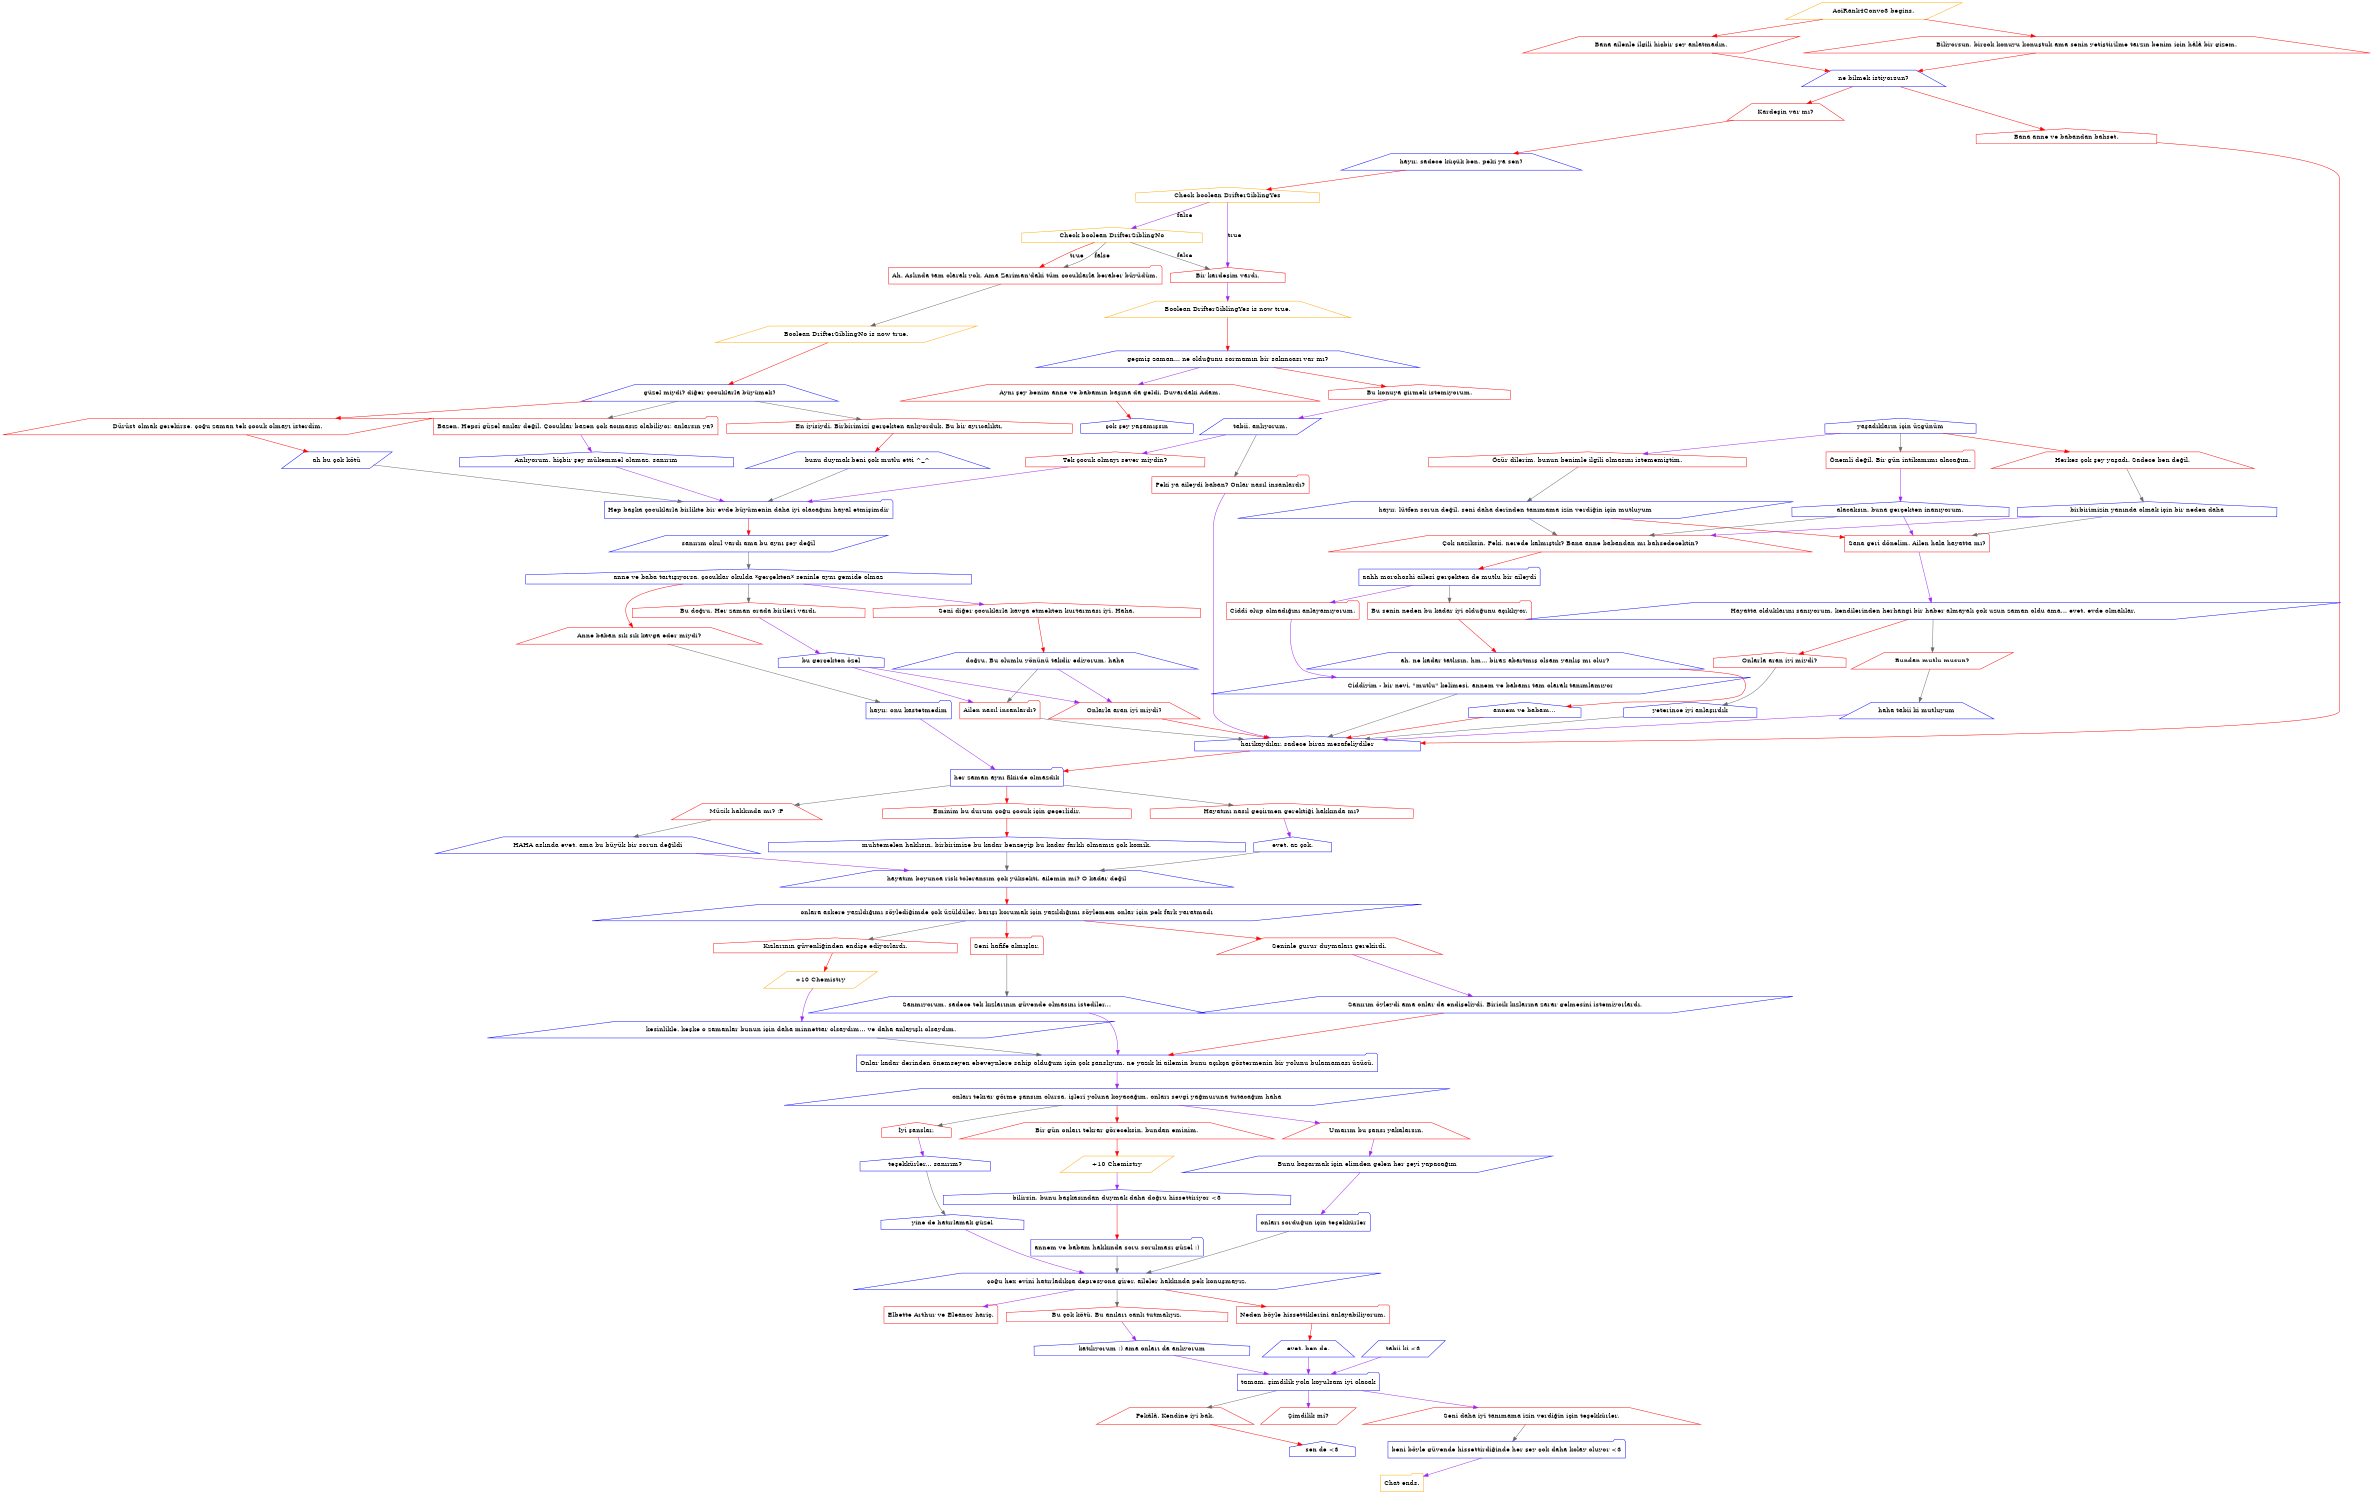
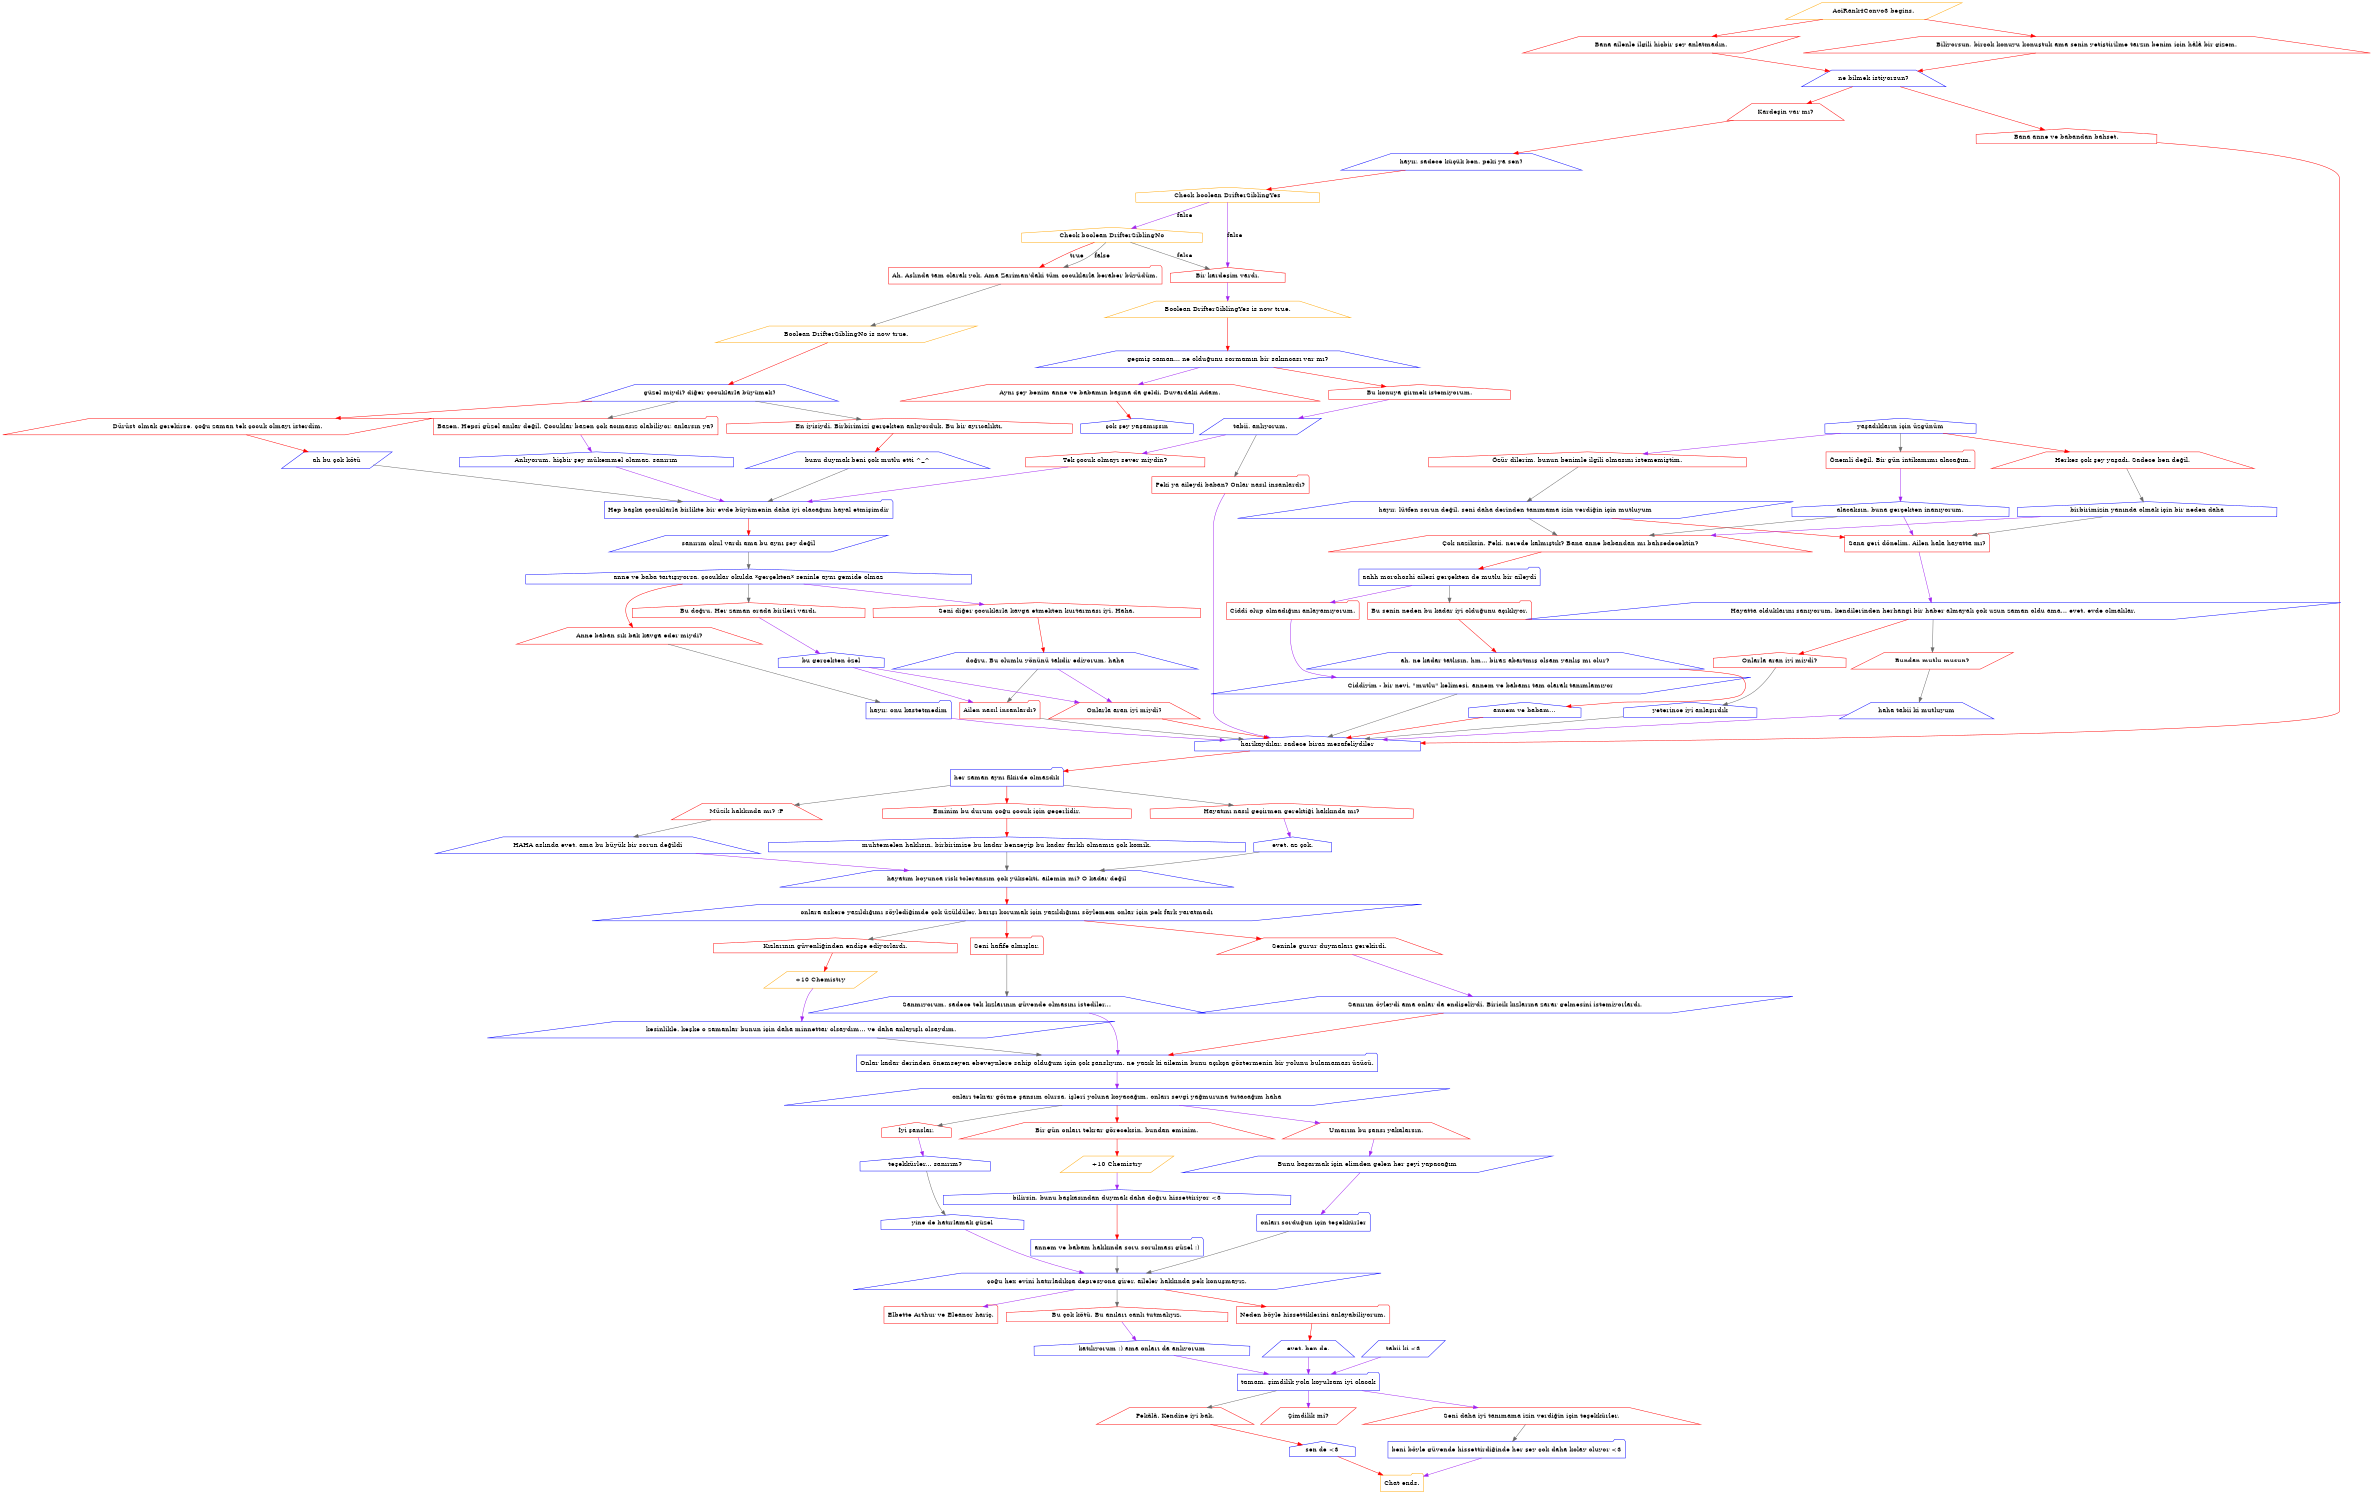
edge "Check boolean DrifterSiblingYes" -> "Bir kardeşim vardı.": label "true" -> "false"
node "Anne baban sık sık kavga eder miydi?": label "Anne baban sık sık kavga eder miydi?" -> "Anne baban sık bak kavga eder miydi?"
edge "hayır, onu kastetmedim" -> "her zaman aynı fikirde olmazdık": now "hayır, onu kastetmedim" -> "harikaydılar. sadece biraz mesafeliydiler"
edge "sen de <3" -> "Chat ends.": added
